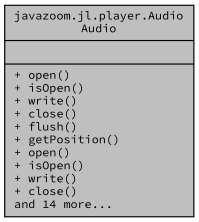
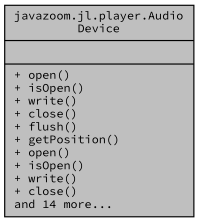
node "javazoom.jl.player.Audio": text "Audio" -> "Device"
